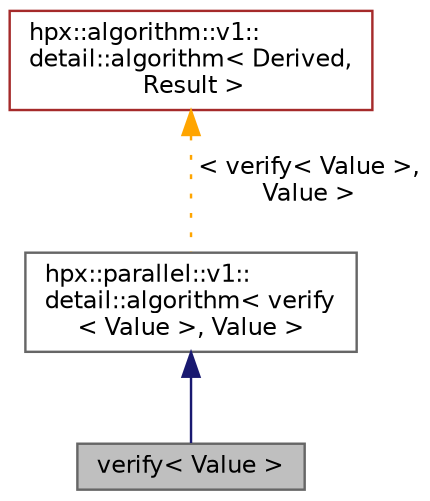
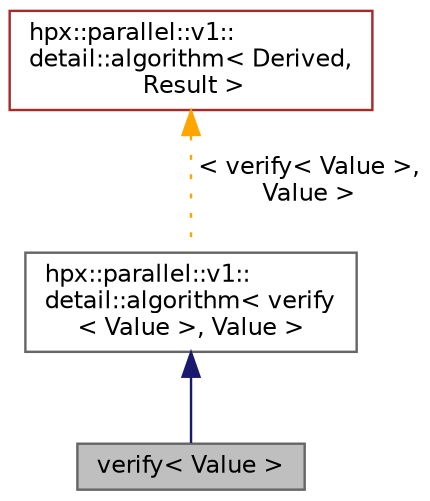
node "hpx::algorithm::v1:: detail::algorithm< Derived, Result >": label "hpx::algorithm::v1:: detail::algorithm< Derived, Result >" -> "hpx::parallel::v1:: detail::algorithm< Derived, Result >"
